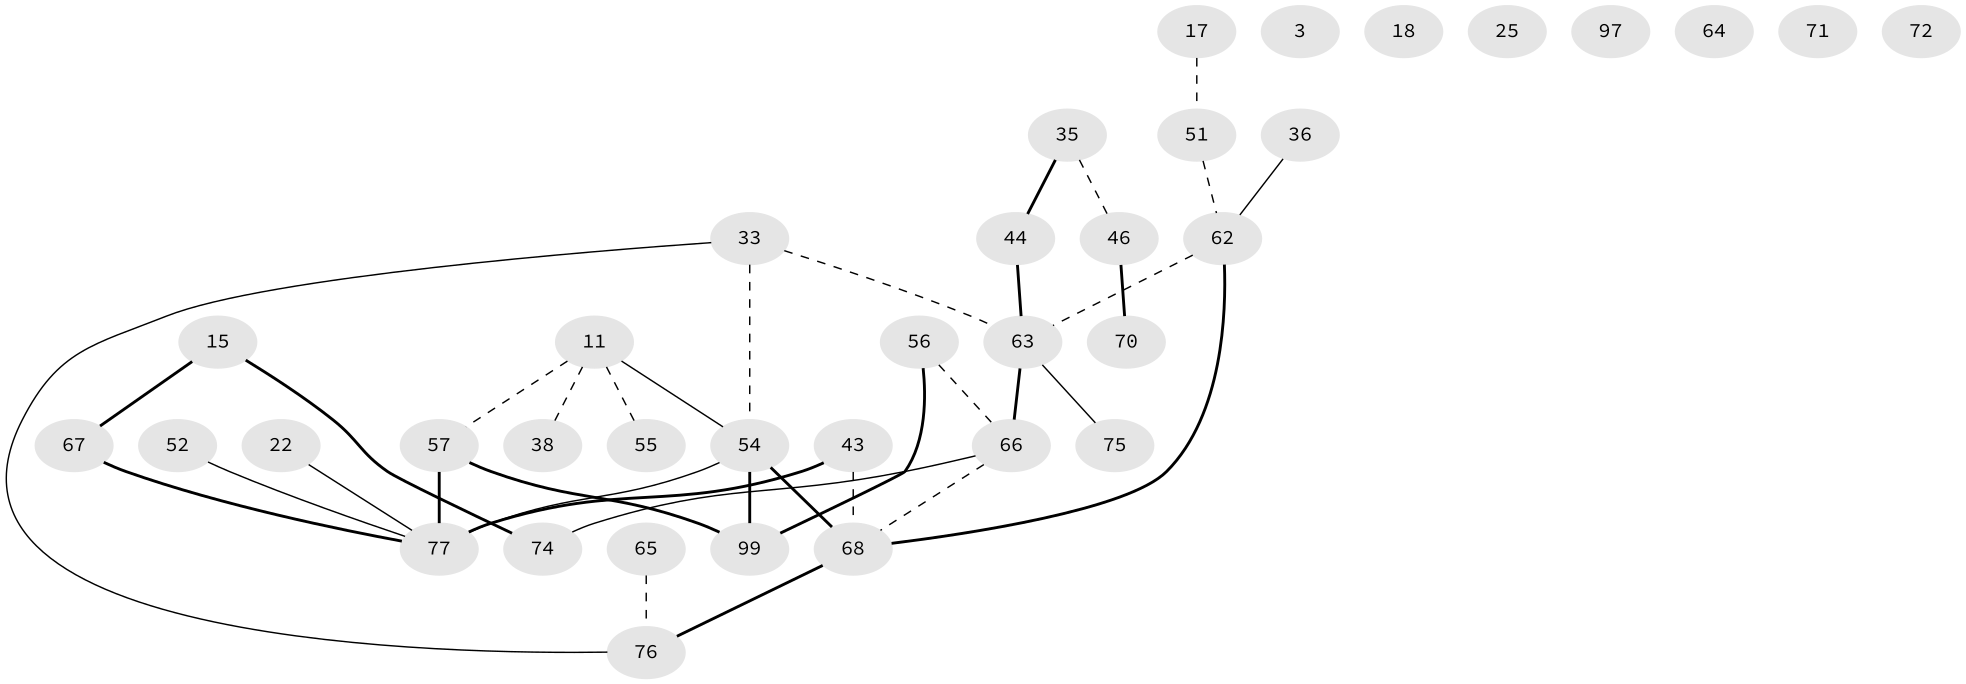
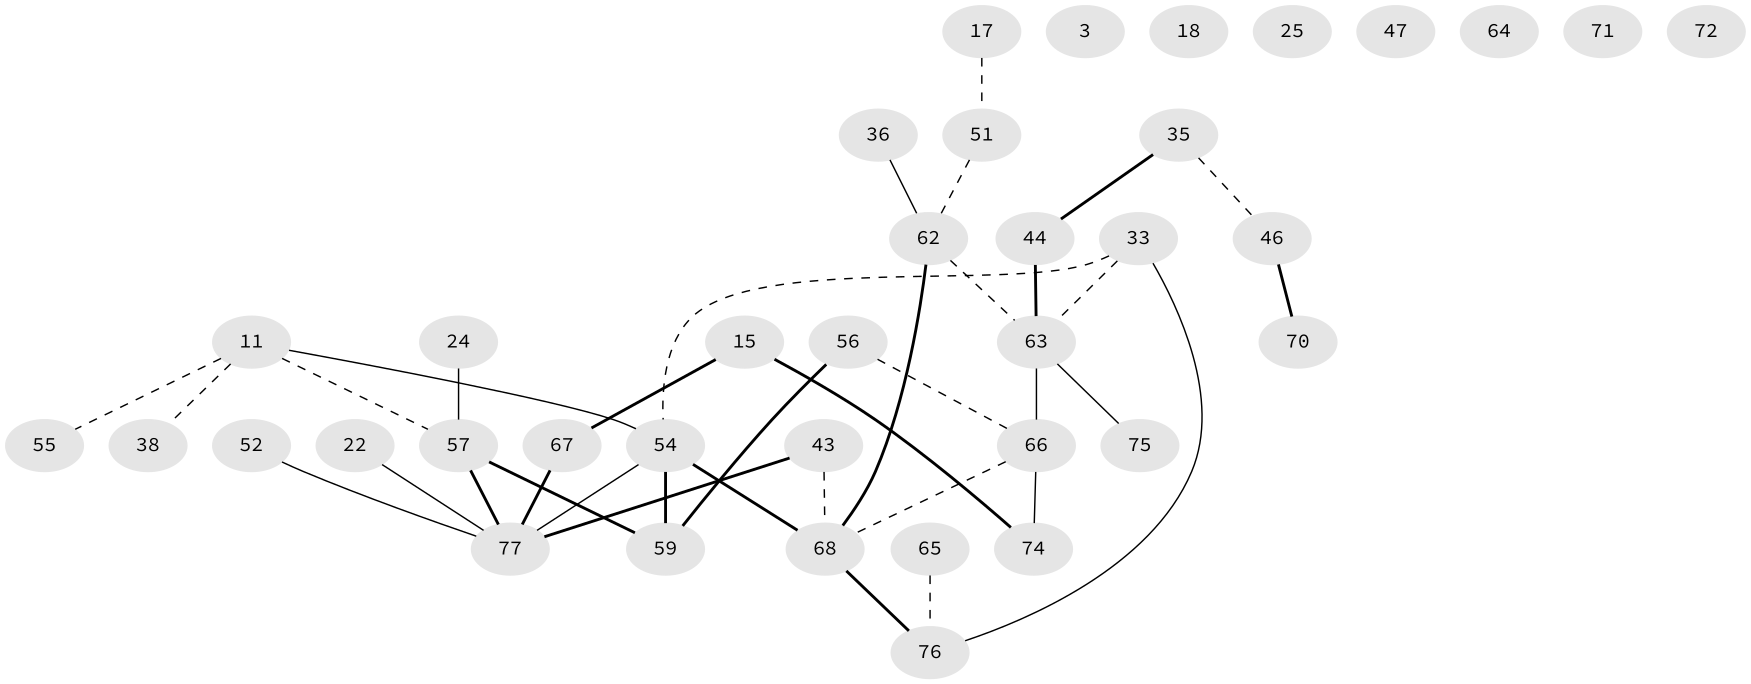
node "97": label "97" -> "47"
node "24": added
edge "63" -- "66": style bold -> solid
node "99": label "99" -> "59"
